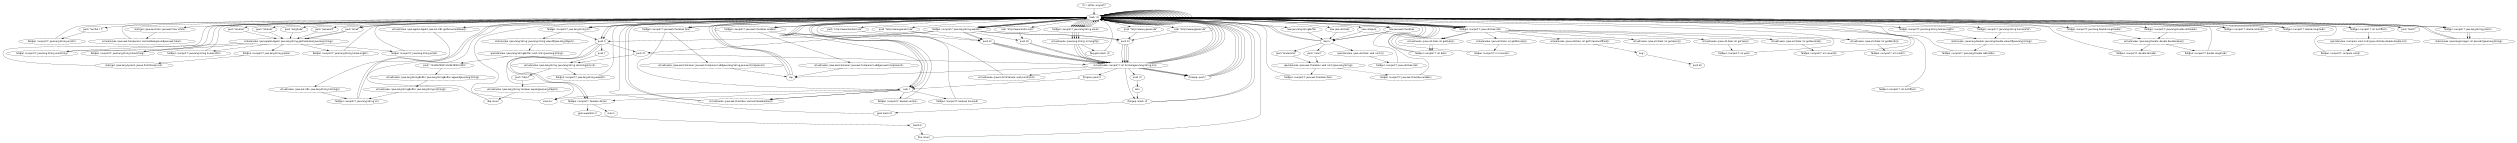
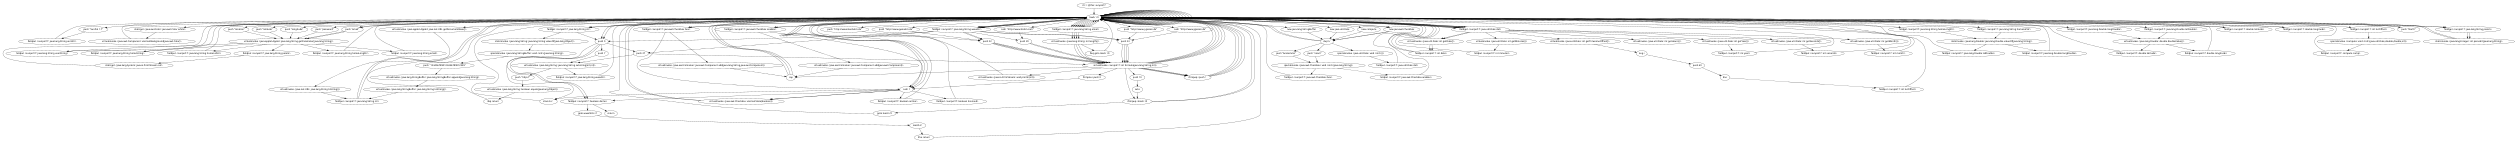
node "fieldput <sunpol17: java.lang.Double longDouble>": added
node "div.i": added
